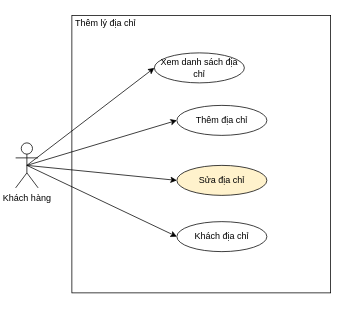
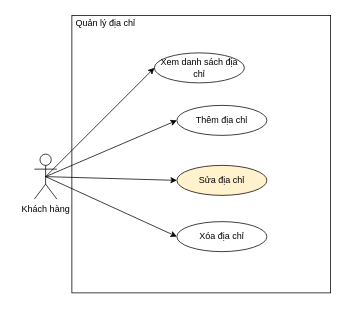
node "Thêm lý địa chỉ": label "Thêm lý địa chỉ" -> "Quản lý địa chỉ"
node "Khách hàng": moved (27, 165) -> (45, 177)
node "Khách địa chỉ": label "Khách địa chỉ" -> "Xóa địa chỉ"
